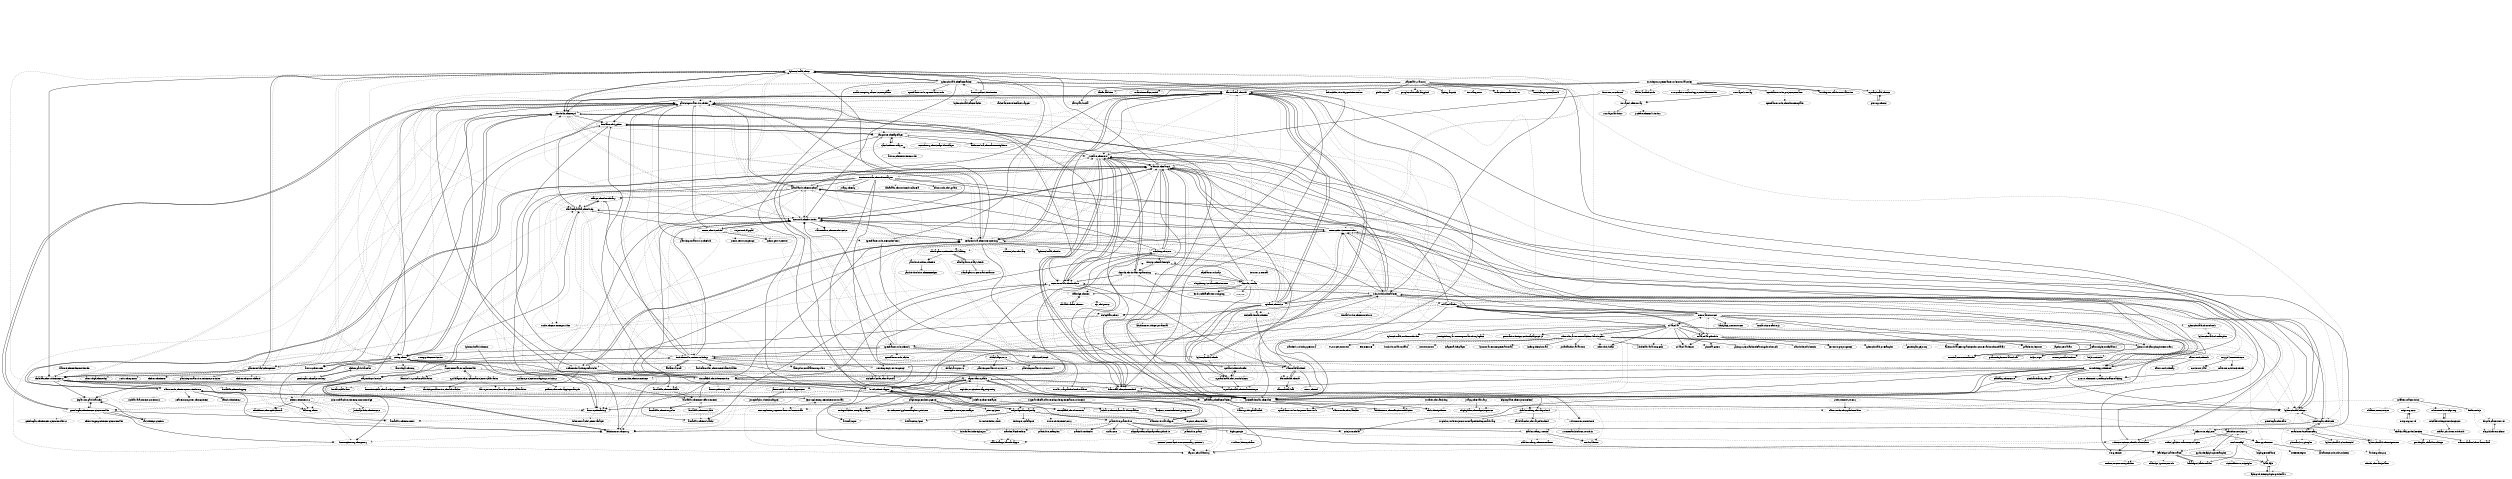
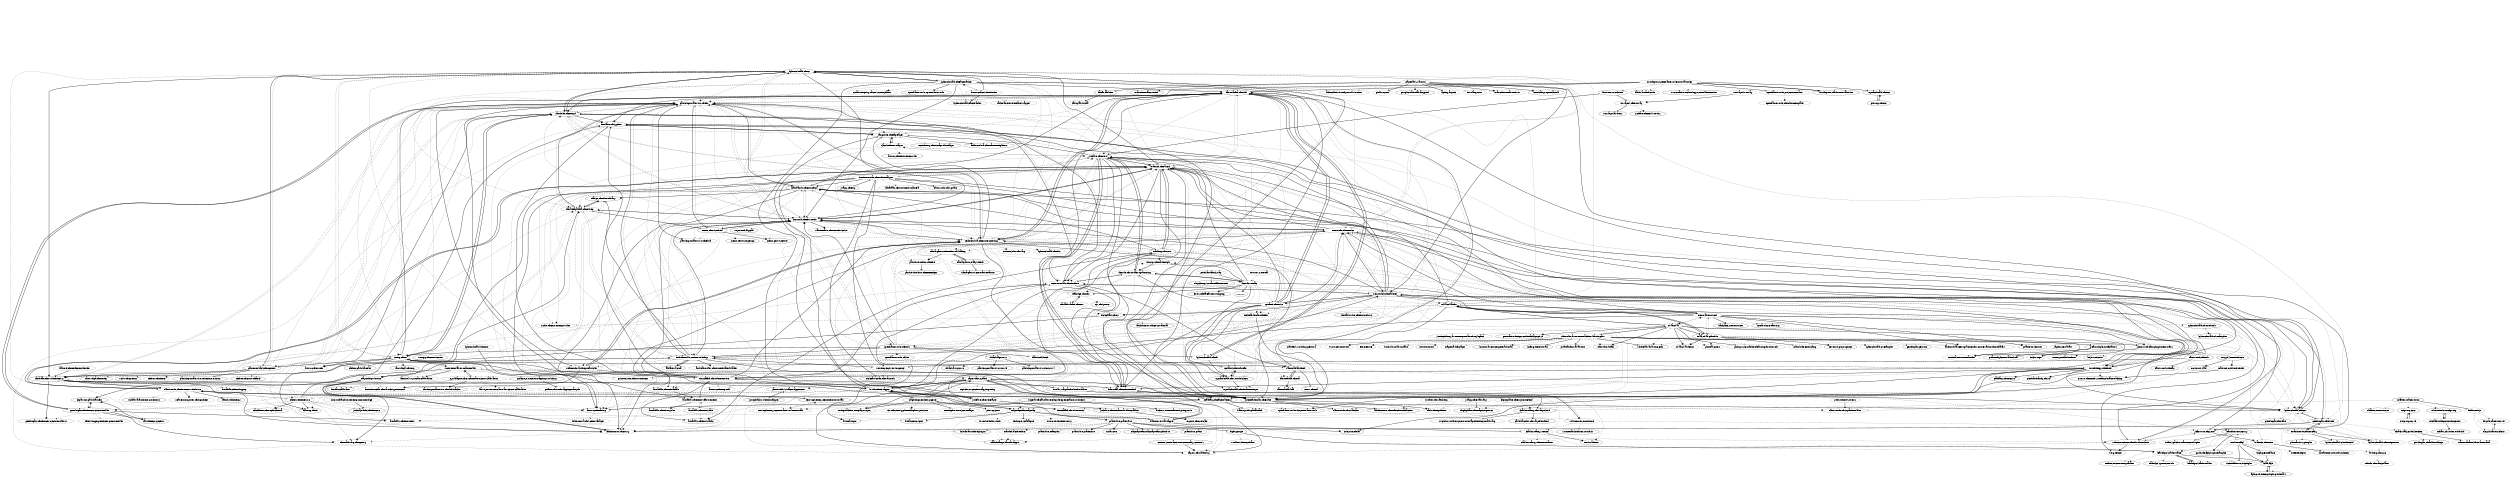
edge "ShapeLab/SwarmUI" -> "claritylab/lucida": now "kanflo/aaduino" -> "claritylab/lucida"
node "ashtuchkin/vive-diy-position-sensor": label "ashtuchkin/vive-diy-position-sensor" -> "ashtuchkin/vive-diy-errollw-sensor"
edge "leozimmerman/ofxAudioAnalyzer" -> "julapy/ofxPoly": reversed
edge "YCAMInterlab/ofxTimeline" -> "jvcleave/ofxImGui": removed
node "memo/ofxMSATensorFlow": label "memo/ofxMSATensorFlow" -> "memo/ofxVolumetrics"
node "openframeworks/OFXcodeMenu": removed
node "napframework/nap": label "napframework/nap" -> "pixelsandcandy/nap"
edge "d3cod3/Mosaic" -> "d3cod3/ofxVisualProgramming": style dashed -> bold
edge "maxillacult/ofxPostGlitch" -> "jeffcrouse/ofxJSON": style dashed -> bold
node "kylemcdonald/AudioNotebooks": removed
node "manoloide/AllSketchs": label "manoloide/AllSketchs" -> "manoloide/PetoiCamp"
node "laserpilot/Installation_Up_4evr": removed
edge "olab-io/ofSketch" -> "errollw/Warp-and-Blend-Quadros": now "paperManu/splash" -> "errollw/Warp-and-Blend-Quadros"
node "genekogan/ofxLeapMotion2": removed
edge "hanasaan/ofxMultiKinectV2" -> "chparsons/paulobarcelos": now "hanasaan/ofxMultiKinectV2" -> "genekogan/ofxKinectProjectorToolkitV2"
node "praxis-live/ofxBlur": label "praxis-live/ofxBlur" -> "praxis-live/praxiscore"
node "benMcChesney/ofxOpenVJ": label "benMcChesney/ofxOpenVJ" -> "ofxQuadWarp/ofxOpenVJ"
node "bakercp/ofxHTTP": label "bakercp/ofxHTTP" -> "braitsch/ofxHTTP"
edge "resolume/ffgl" -> "l3lab/ffgls": style dashed -> bold
edge "resolume/ffgl" -> "leadedge/ShaderLoader": now "resolume/ffgl" -> "victimofleisure/TripLight"
